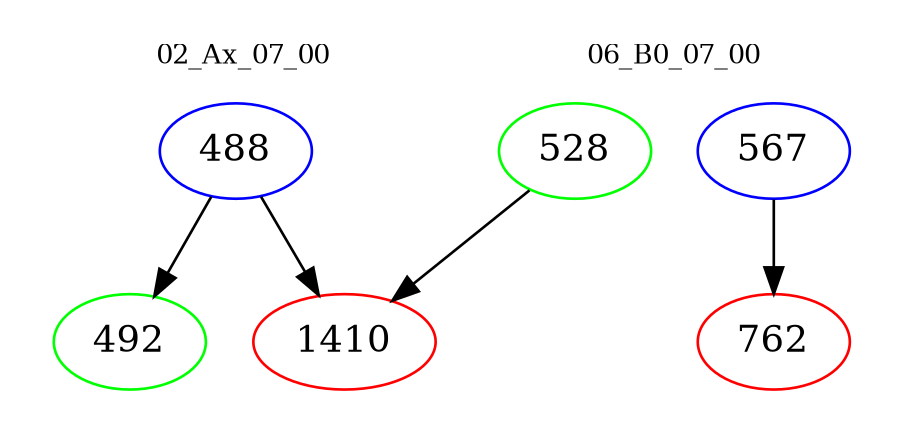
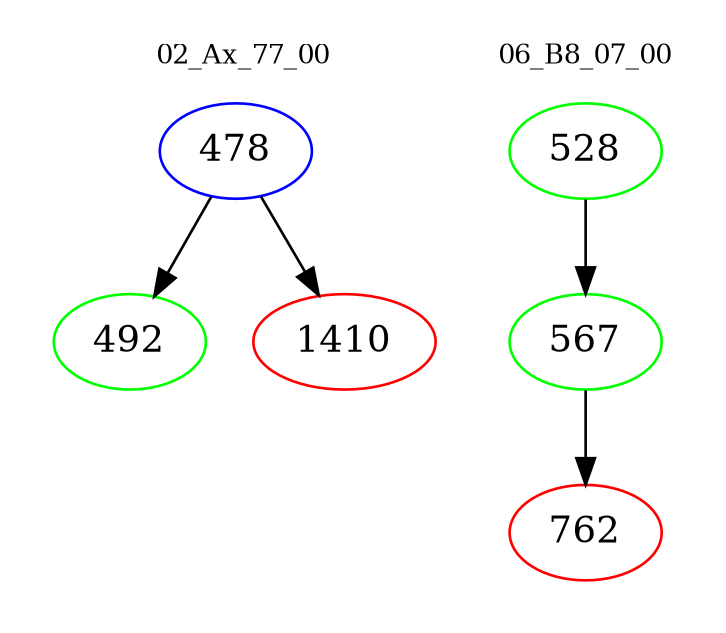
cluster "02_Ax_07_00": label "02_Ax_07_00" -> "02_Ax_77_00"
cluster "06_B0_07_00": label "06_B0_07_00" -> "06_B8_07_00"
node "488": label "488" -> "478"
node "567": color blue -> green
edge "528" -> "1410": now "528" -> "567"
